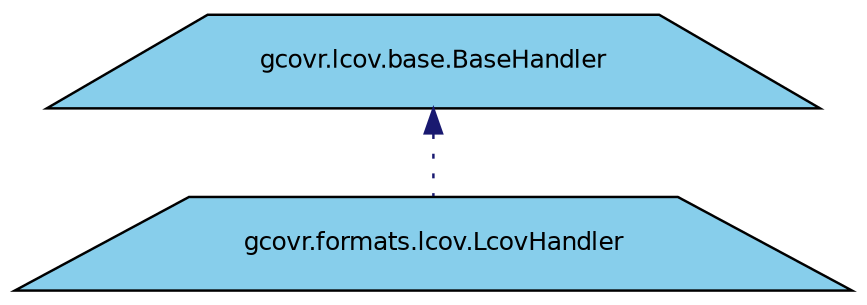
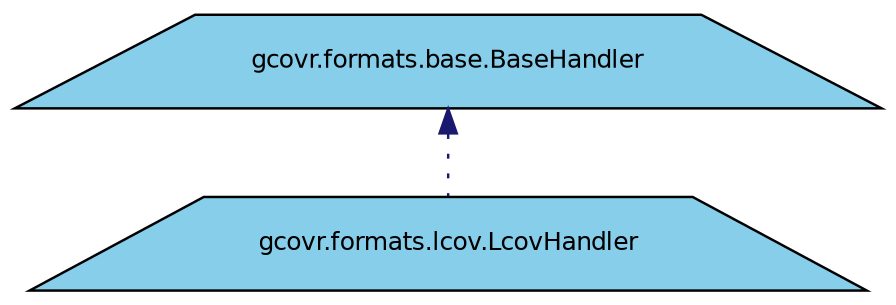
node "gcovr.lcov.base.BaseHandler": label "gcovr.lcov.base.BaseHandler" -> "gcovr.formats.base.BaseHandler"
